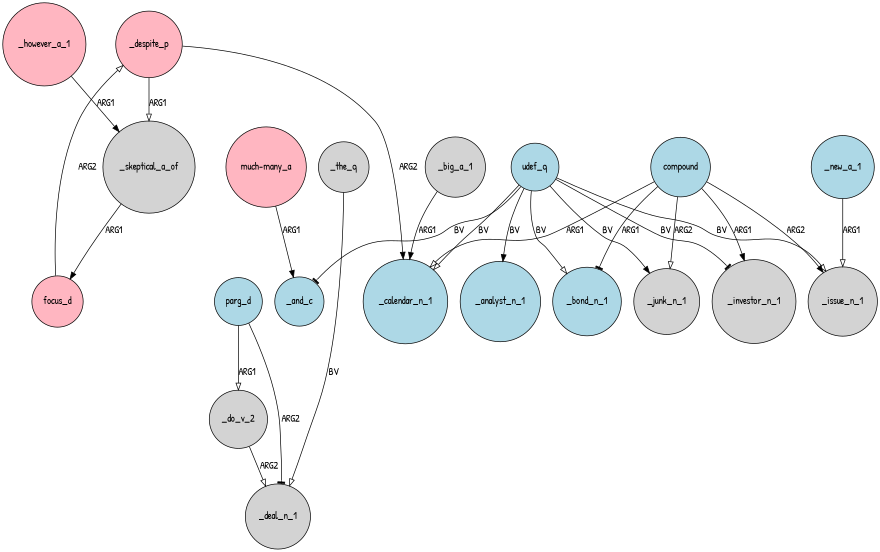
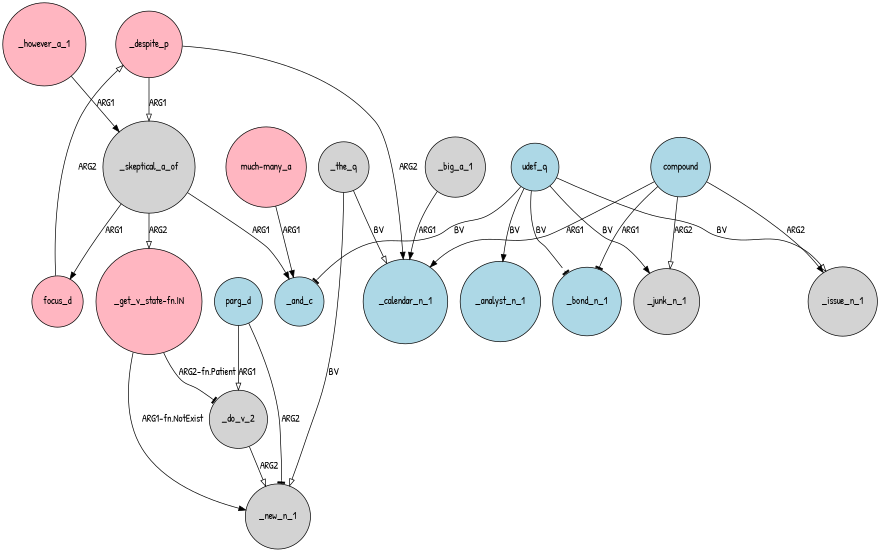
node "_new_a_1": removed
edge "udef_q" -> "_calendar_n_1": now "_the_q" -> "_calendar_n_1"
edge "_skeptical_a_of" -> "_and_c": added, label "ARG1"
edge "udef_q" -> "_bond_n_1": arrowhead onormal -> tee
edge "compound" -> "_calendar_n_1": arrowhead onormal -> normal
node "_get_v_state-fn.IN": added
node "_investor_n_1": removed
node "_deal_n_1": label "_deal_n_1" -> "_new_n_1"
